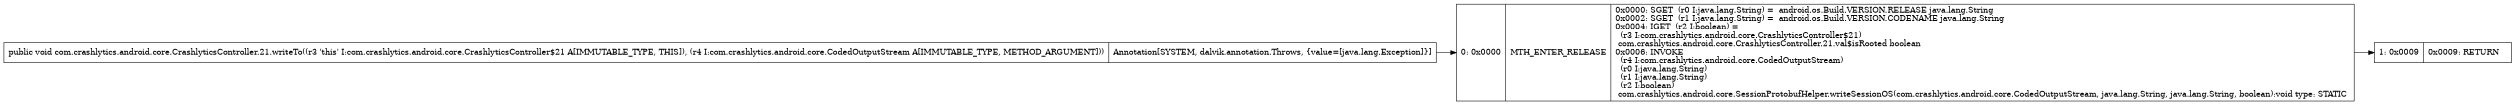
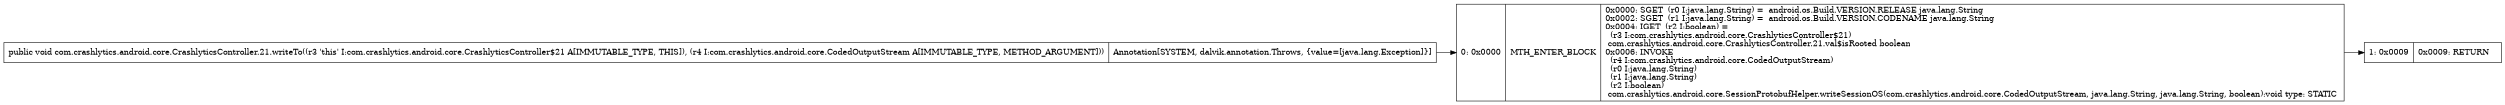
node "0: 0x0000": text "MTH_ENTER_RELEASE" -> "MTH_ENTER_BLOCK"
